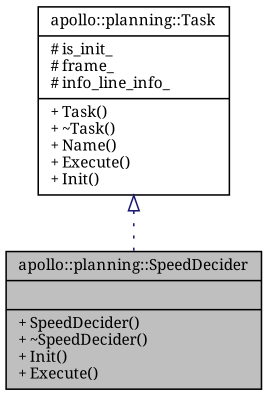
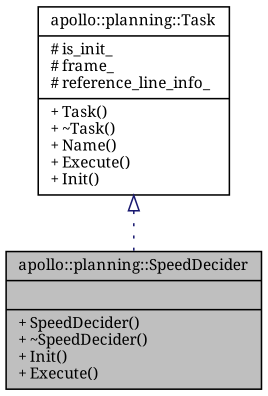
node "apollo::planning::Task": text "# info_line_info_" -> "# reference_line_info_"
